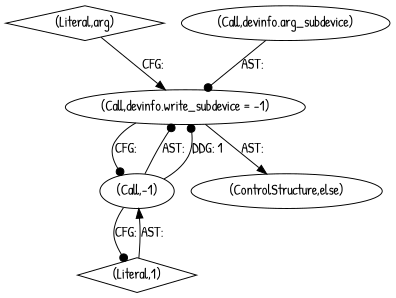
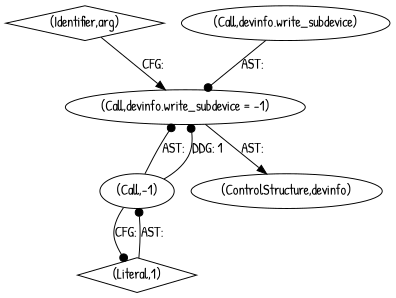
node "(Literal,arg)": label "(Literal,arg)" -> "(Identifier,arg)"
node "(Call,devinfo.arg_subdevice)": label "(Call,devinfo.arg_subdevice)" -> "(Call,devinfo.write_subdevice)"
edge "(Call,devinfo.write_subdevice = -1)" -> "(Call,-1)": removed, label "CFG:"
node "(ControlStructure,else)": label "(ControlStructure,else)" -> "(ControlStructure,devinfo)"
edge "(Literal,1)" -> "(Call,-1)": arrowhead normal -> dot
